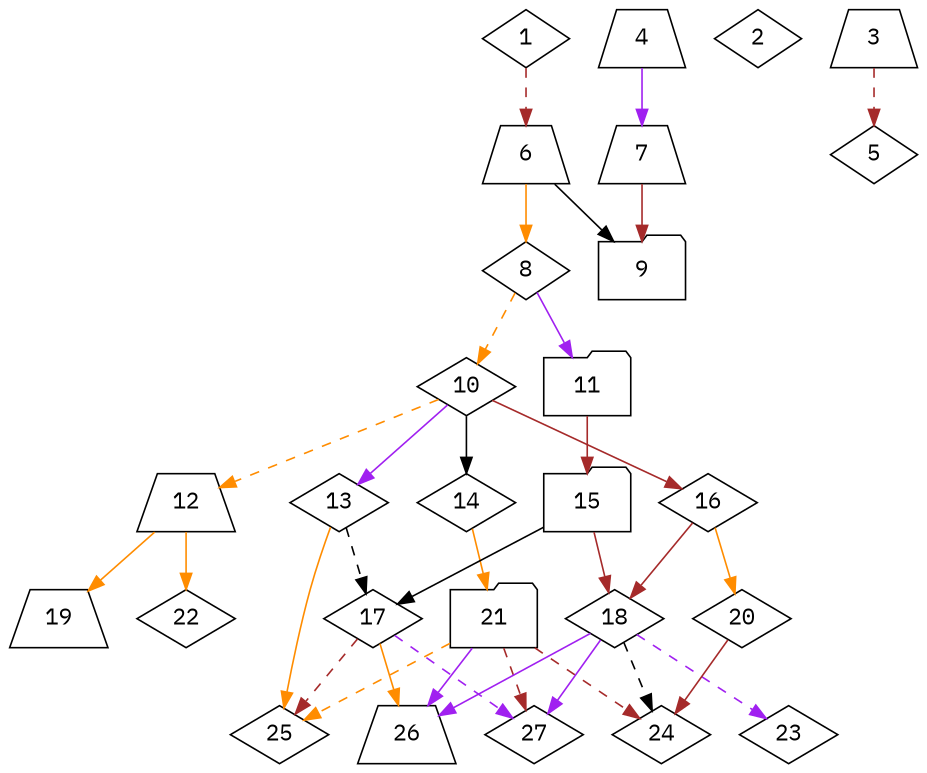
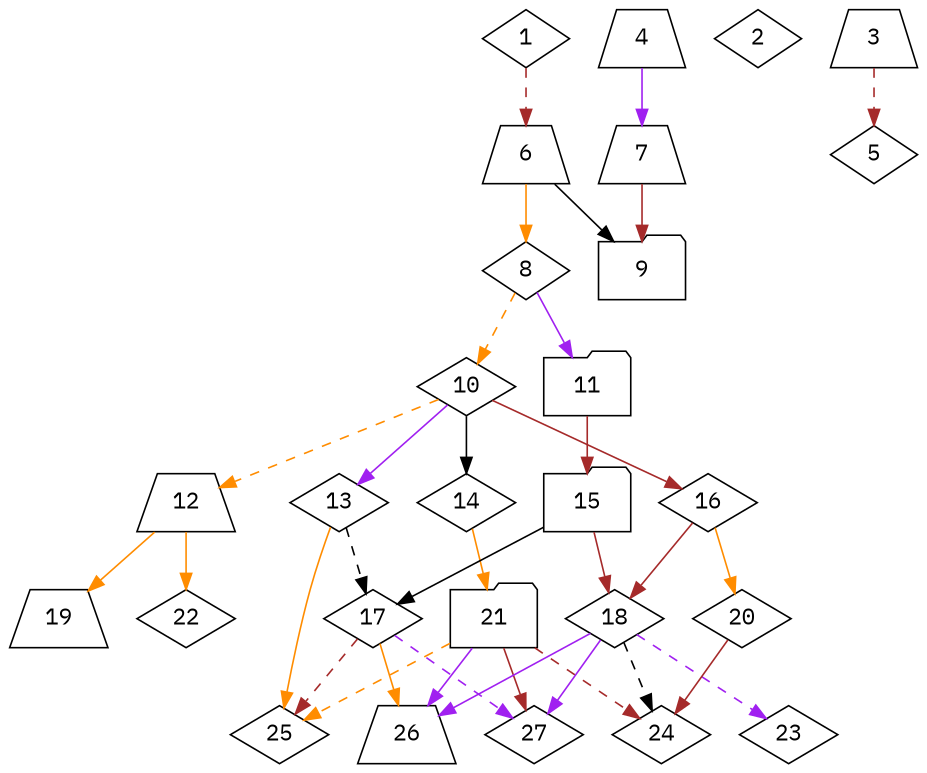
edge "21" -> "27": style dashed -> solid
